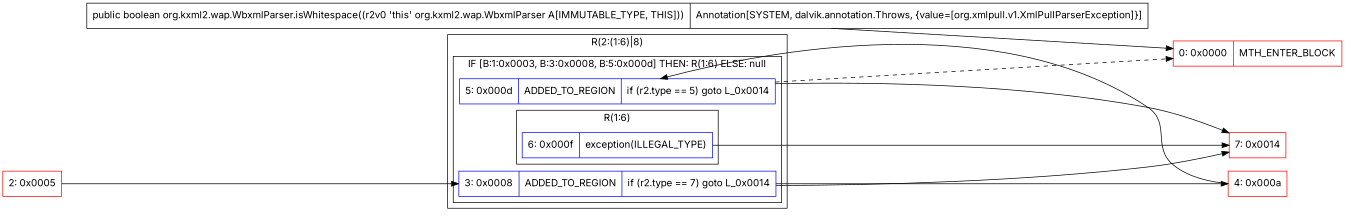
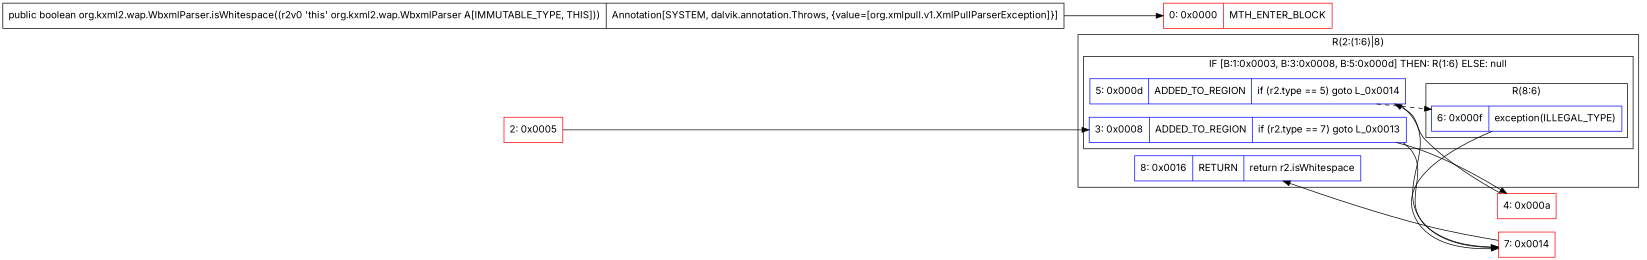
edge "5: 0x000d" -> "0: 0x0000": now "5: 0x000d" -> "6: 0x000f"
cluster "R(1:6)": label "R(1:6)" -> "R(8:6)"
node "8: 0x0016": added
node "3: 0x0008": text "if (r2.type == 7) goto L_0x0014" -> "if (r2.type == 7) goto L_0x0013"
